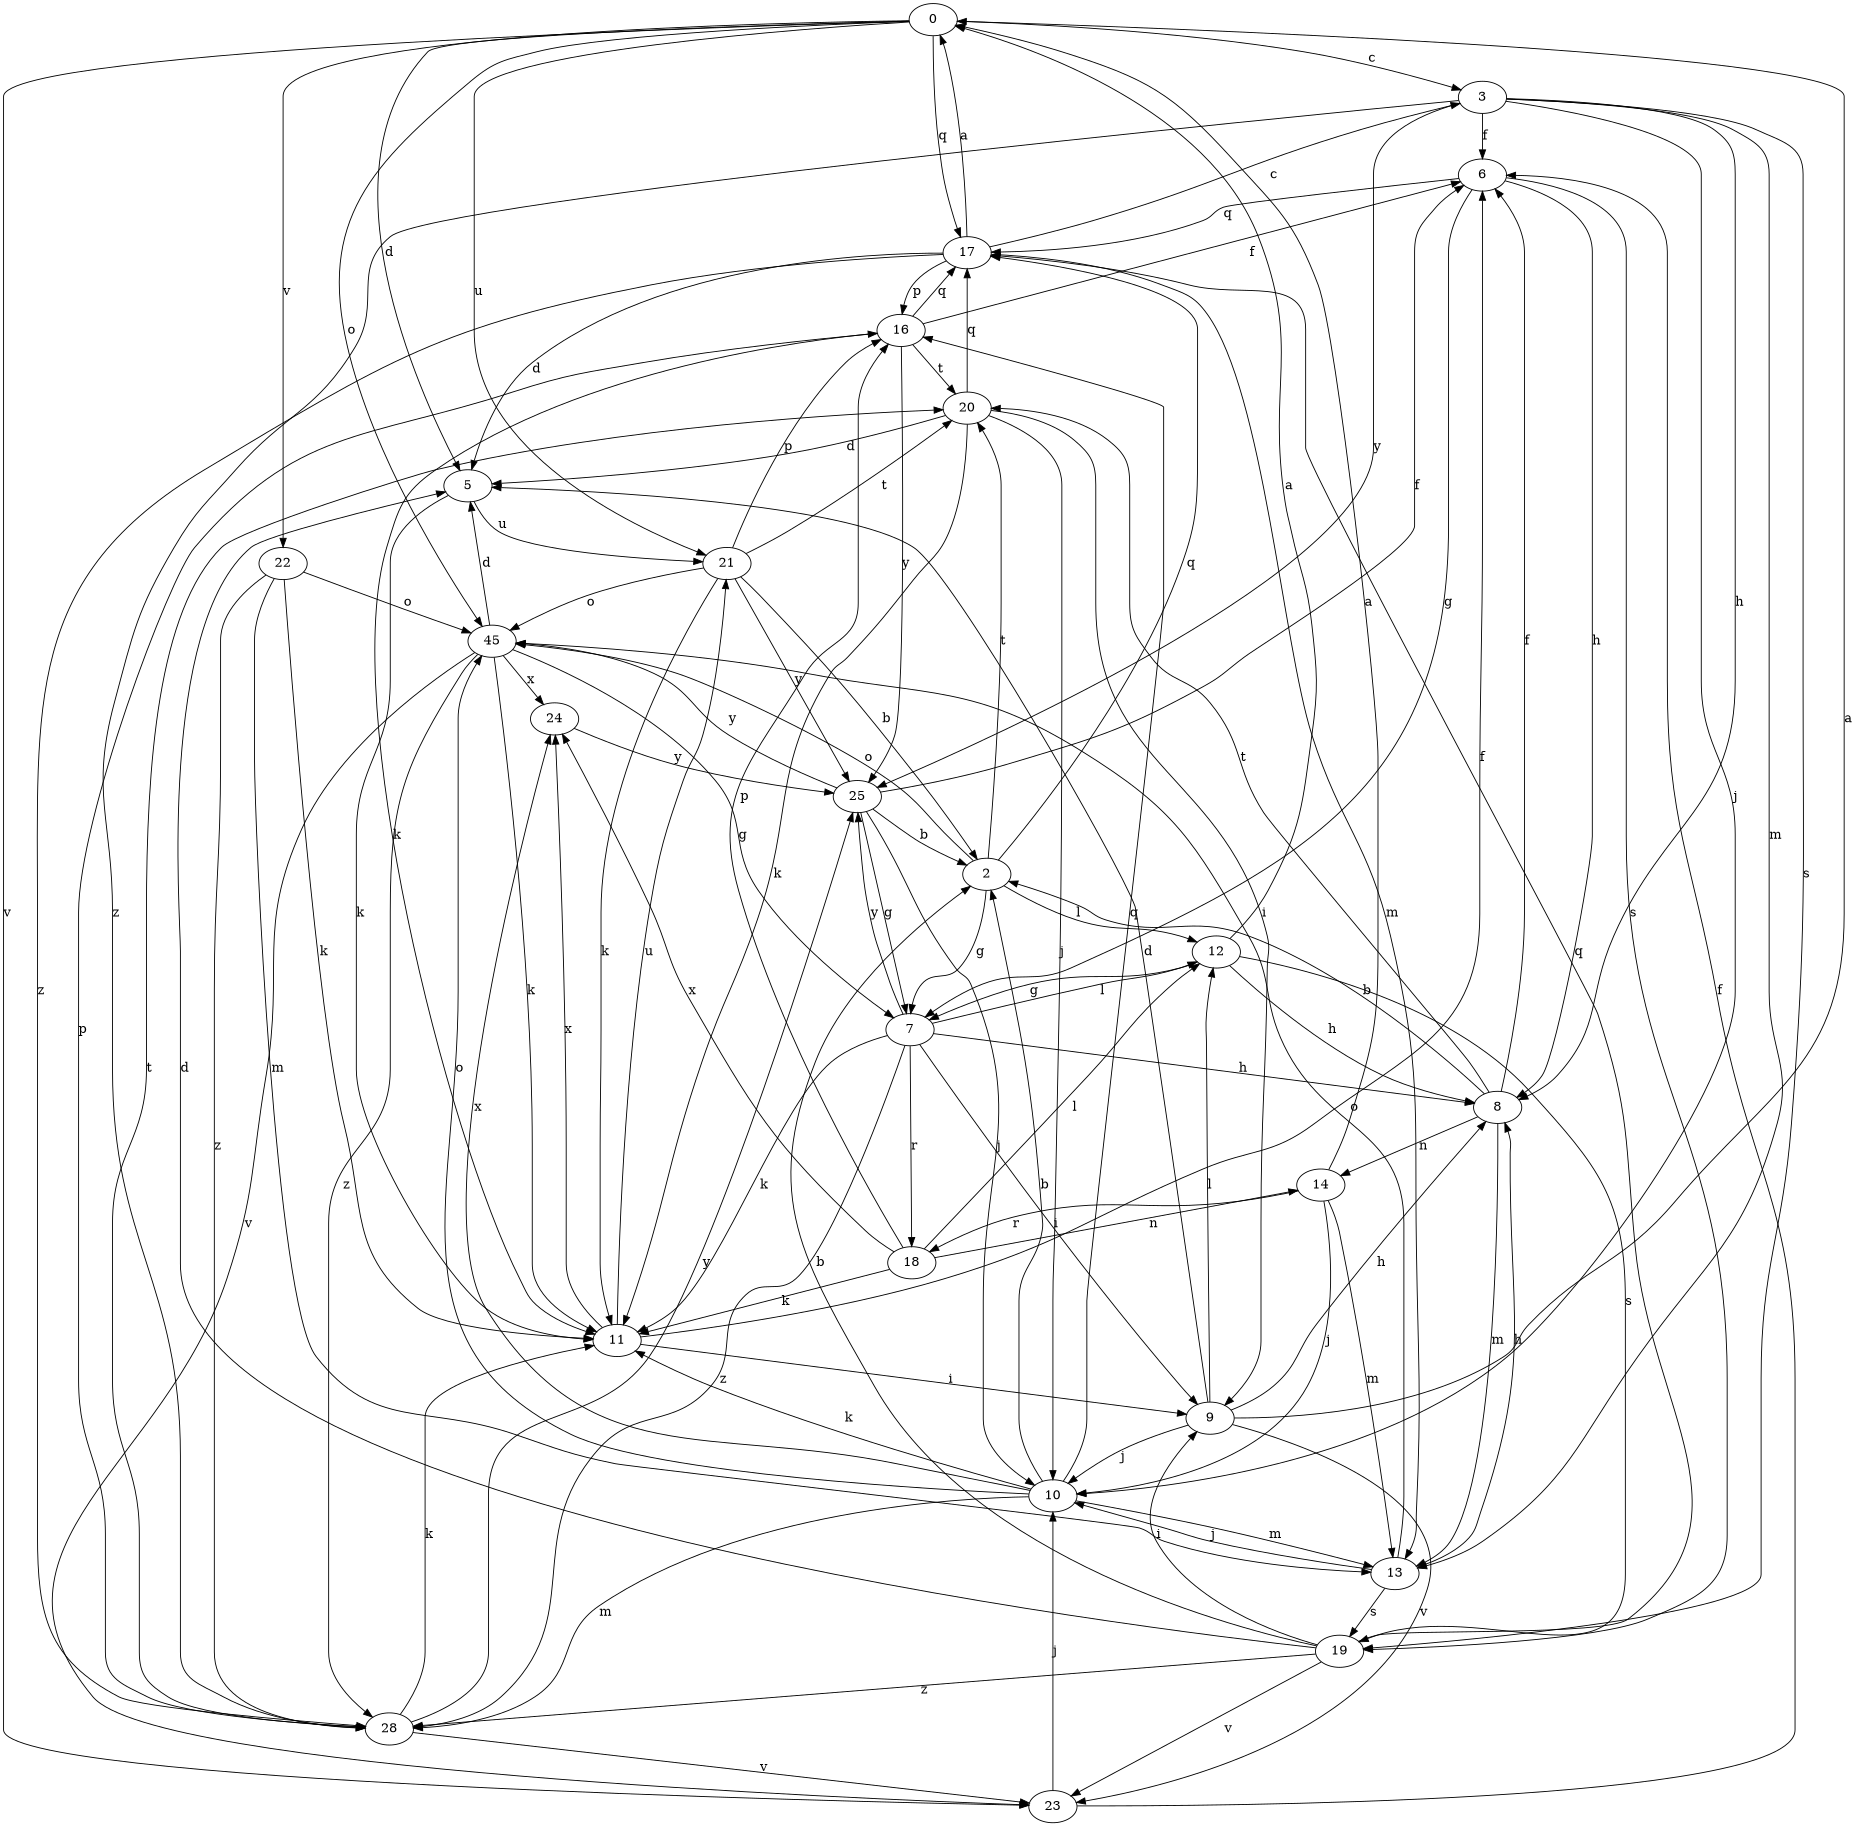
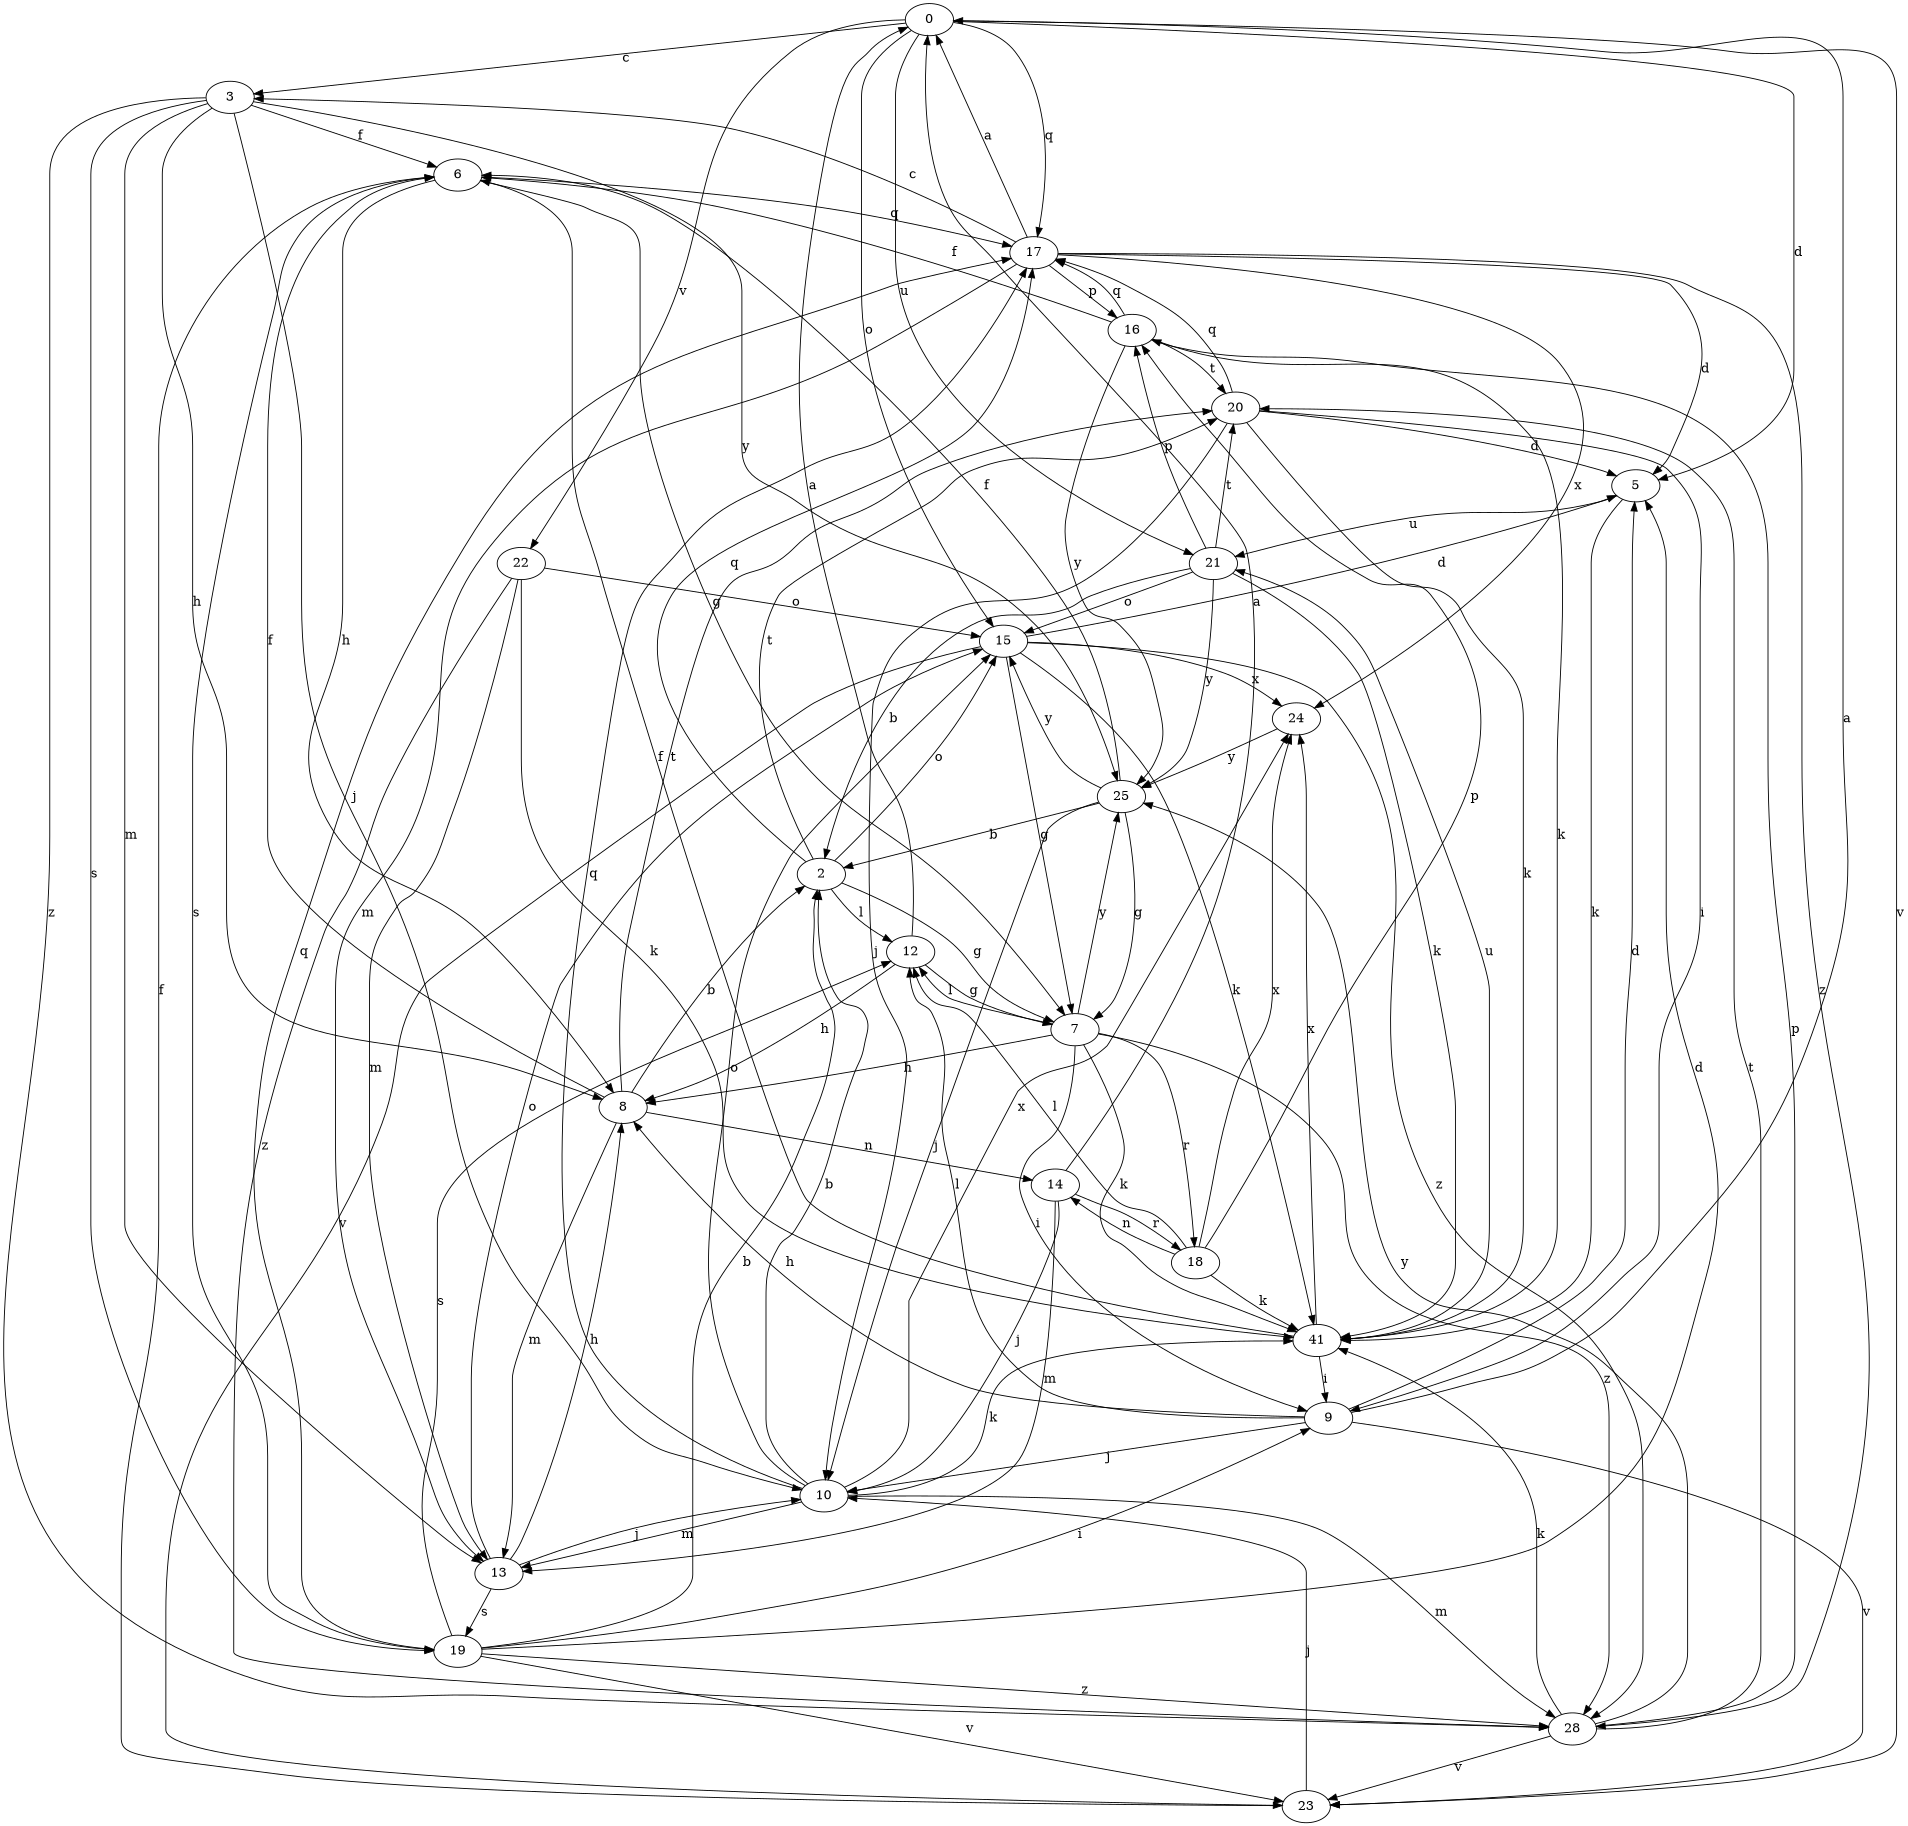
edge "17" -> "24": added, label "x"
node "45": label "45" -> "15"
edge "10" -> "16": now "10" -> "17"
edge "12" -> "19": reversed
node "11": label "11" -> "41"
